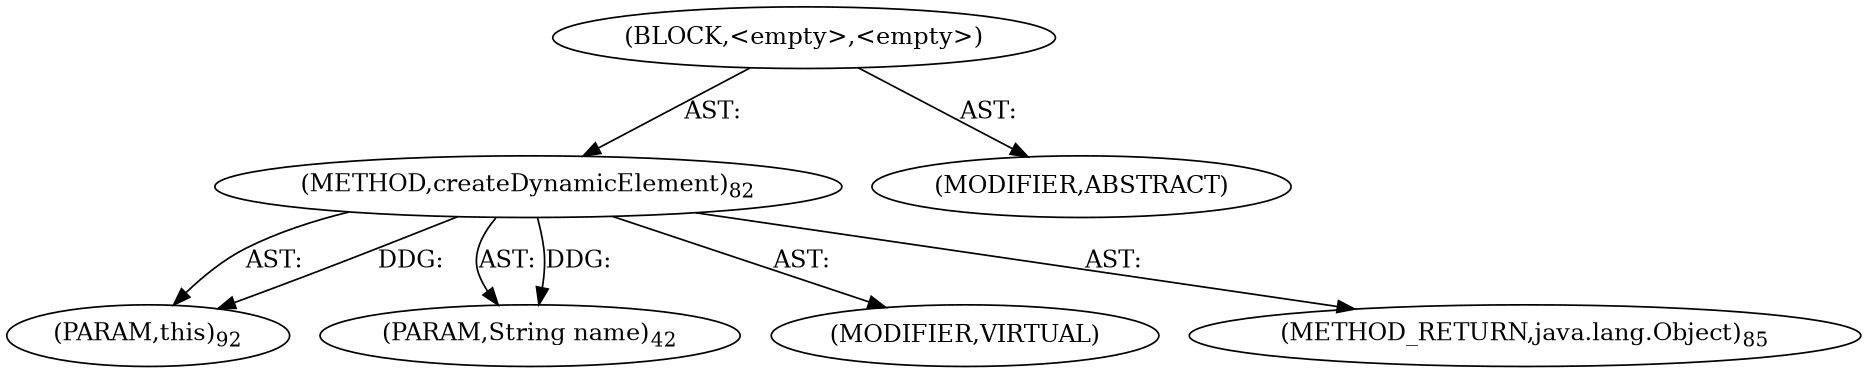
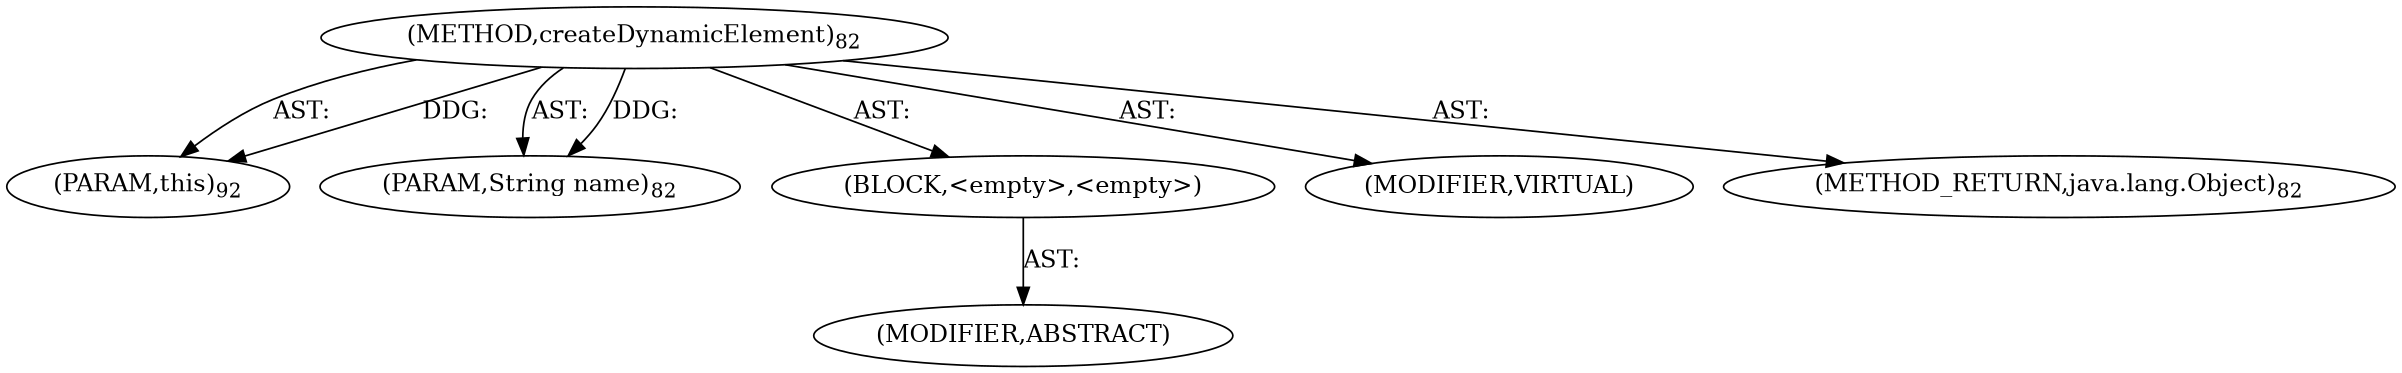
edge "(BLOCK,<empty>,<empty>)" -> "(METHOD,createDynamicElement)": reversed
node "(PARAM,String name)": text "42" -> "82"
node "(METHOD_RETURN,java.lang.Object)": text "85" -> "82"
